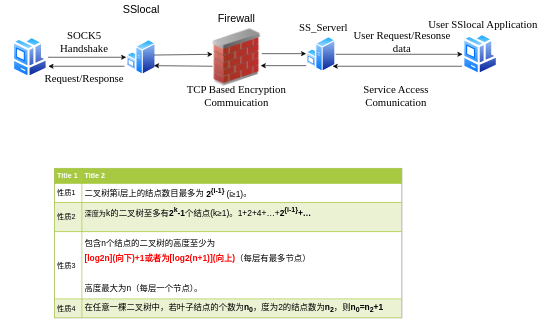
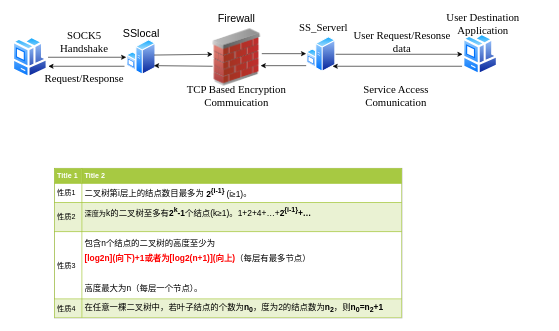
node "SSlocal": moved (141, 9) -> (141, 33)
node "User SSlocal Application": label "User SSlocal Application" -> "User Destination Application"
